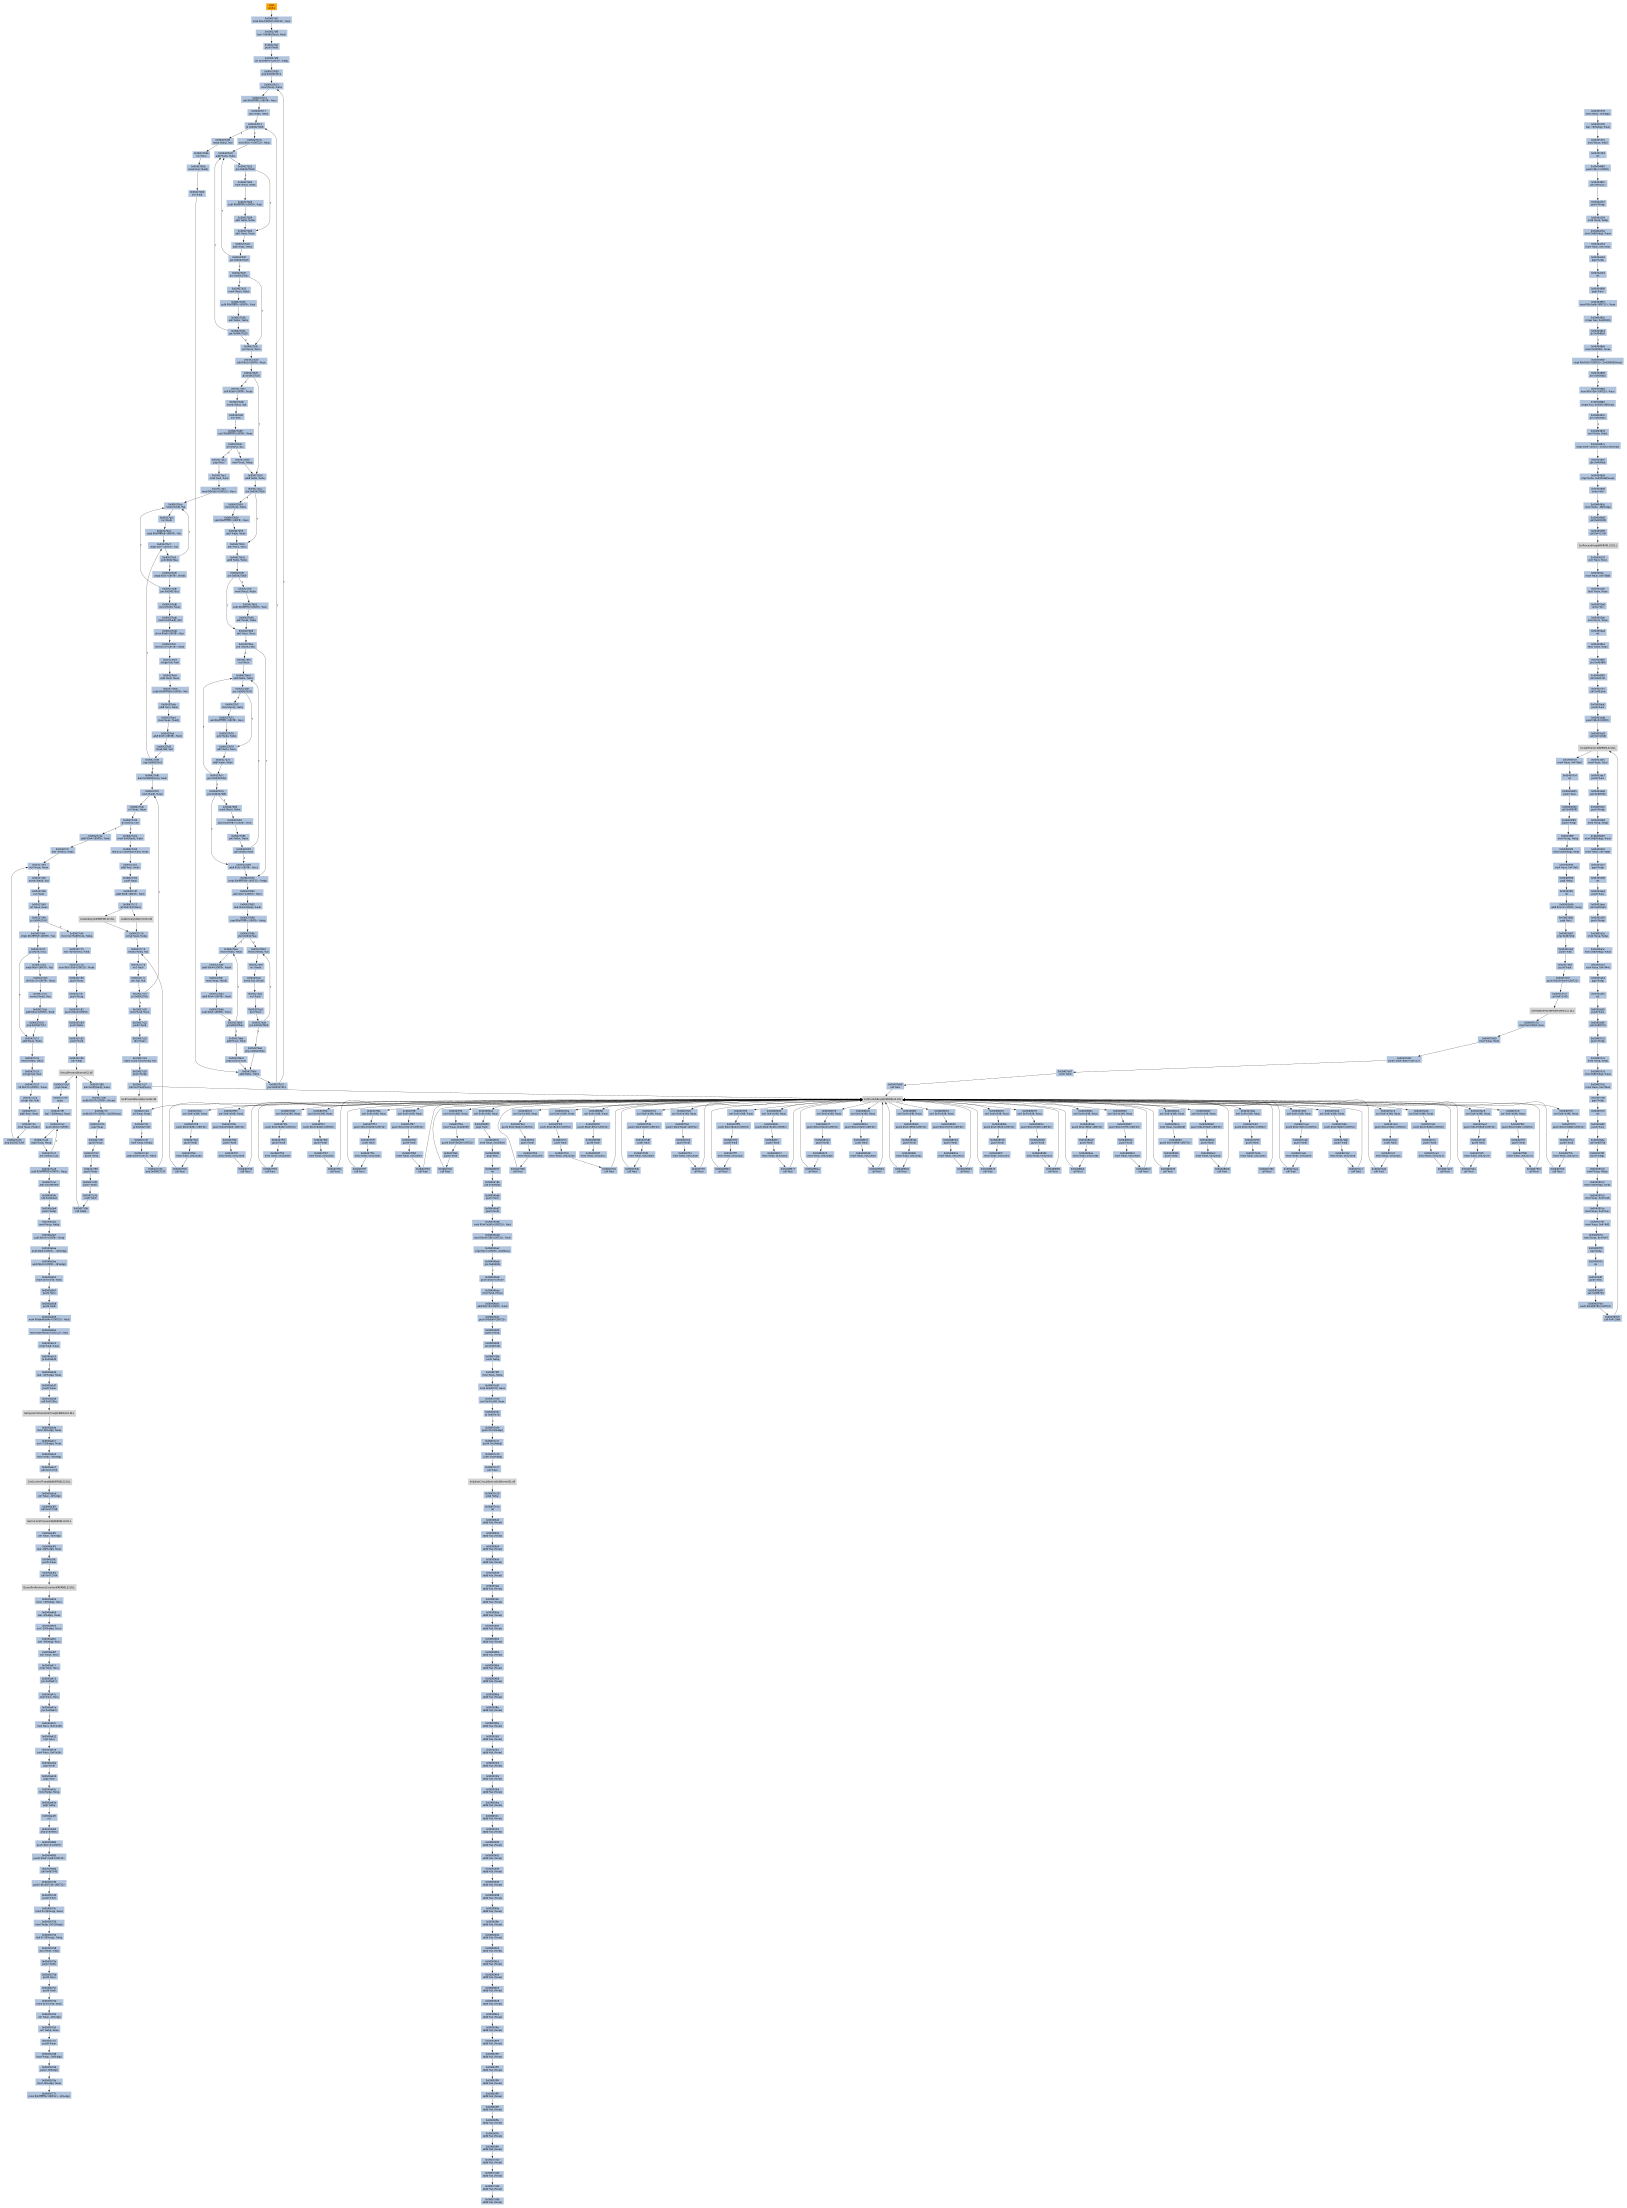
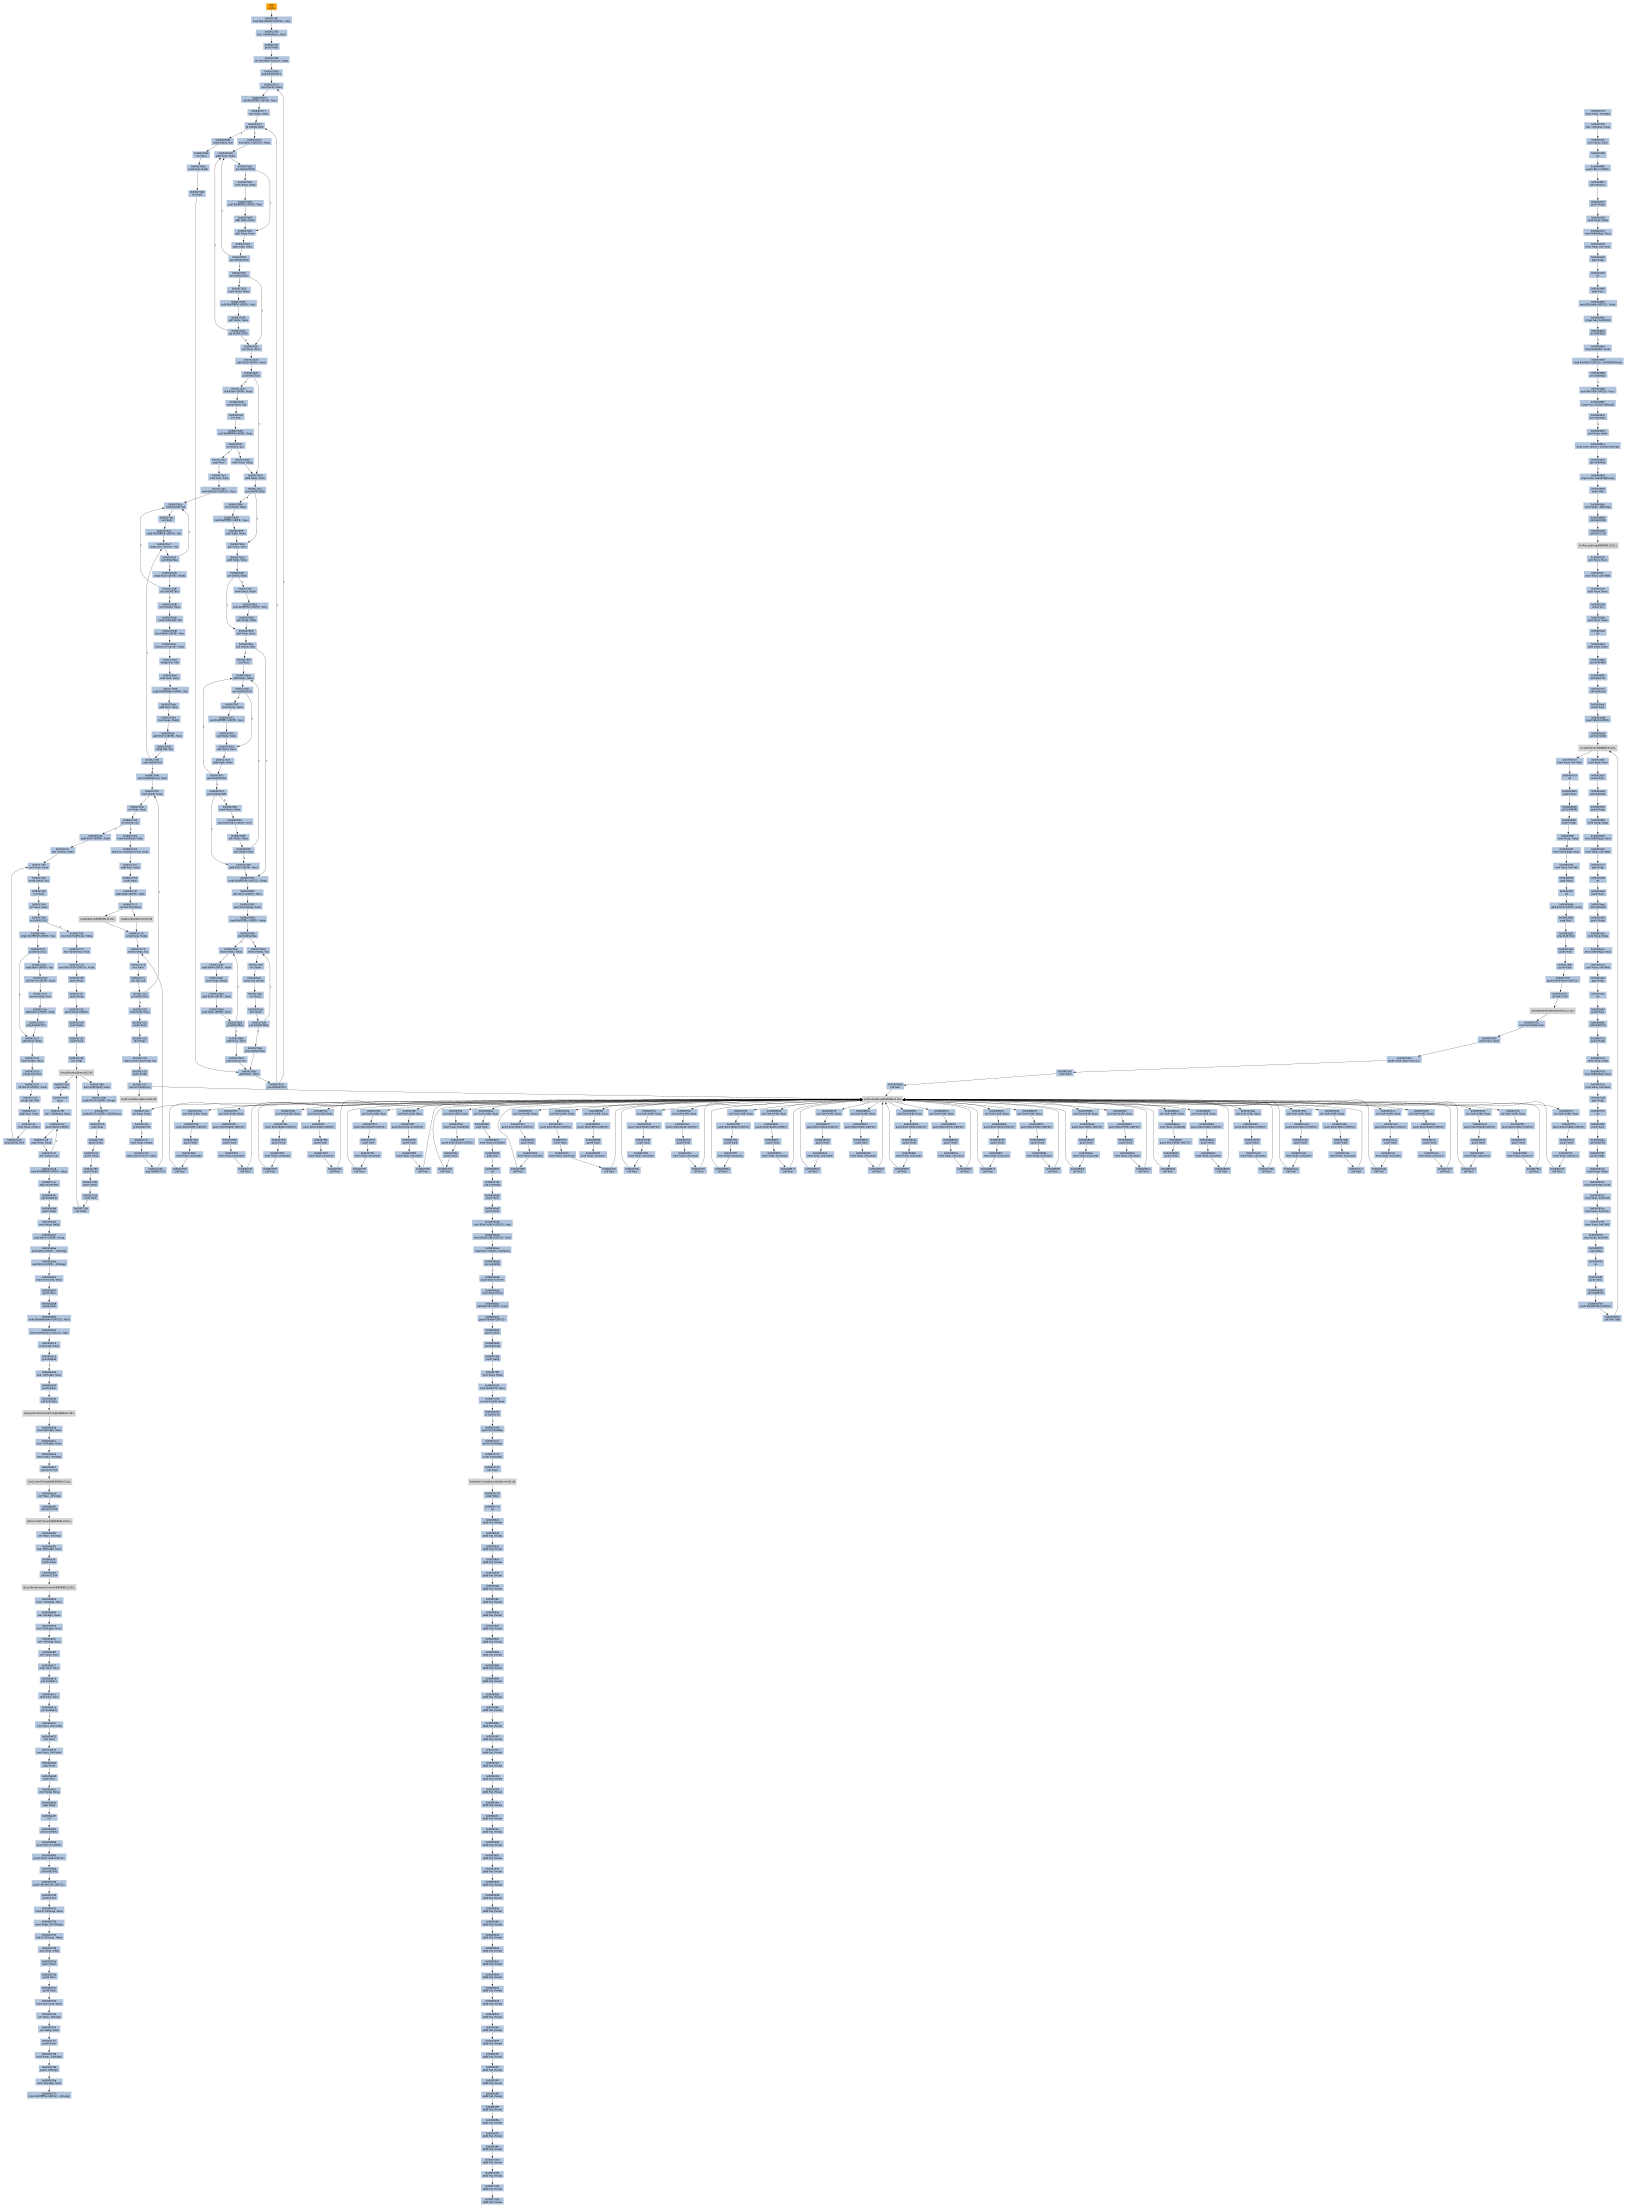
edge "0x00407e96 movl %eax, 0x420060" -> "0x00407e9b call %esi": added
